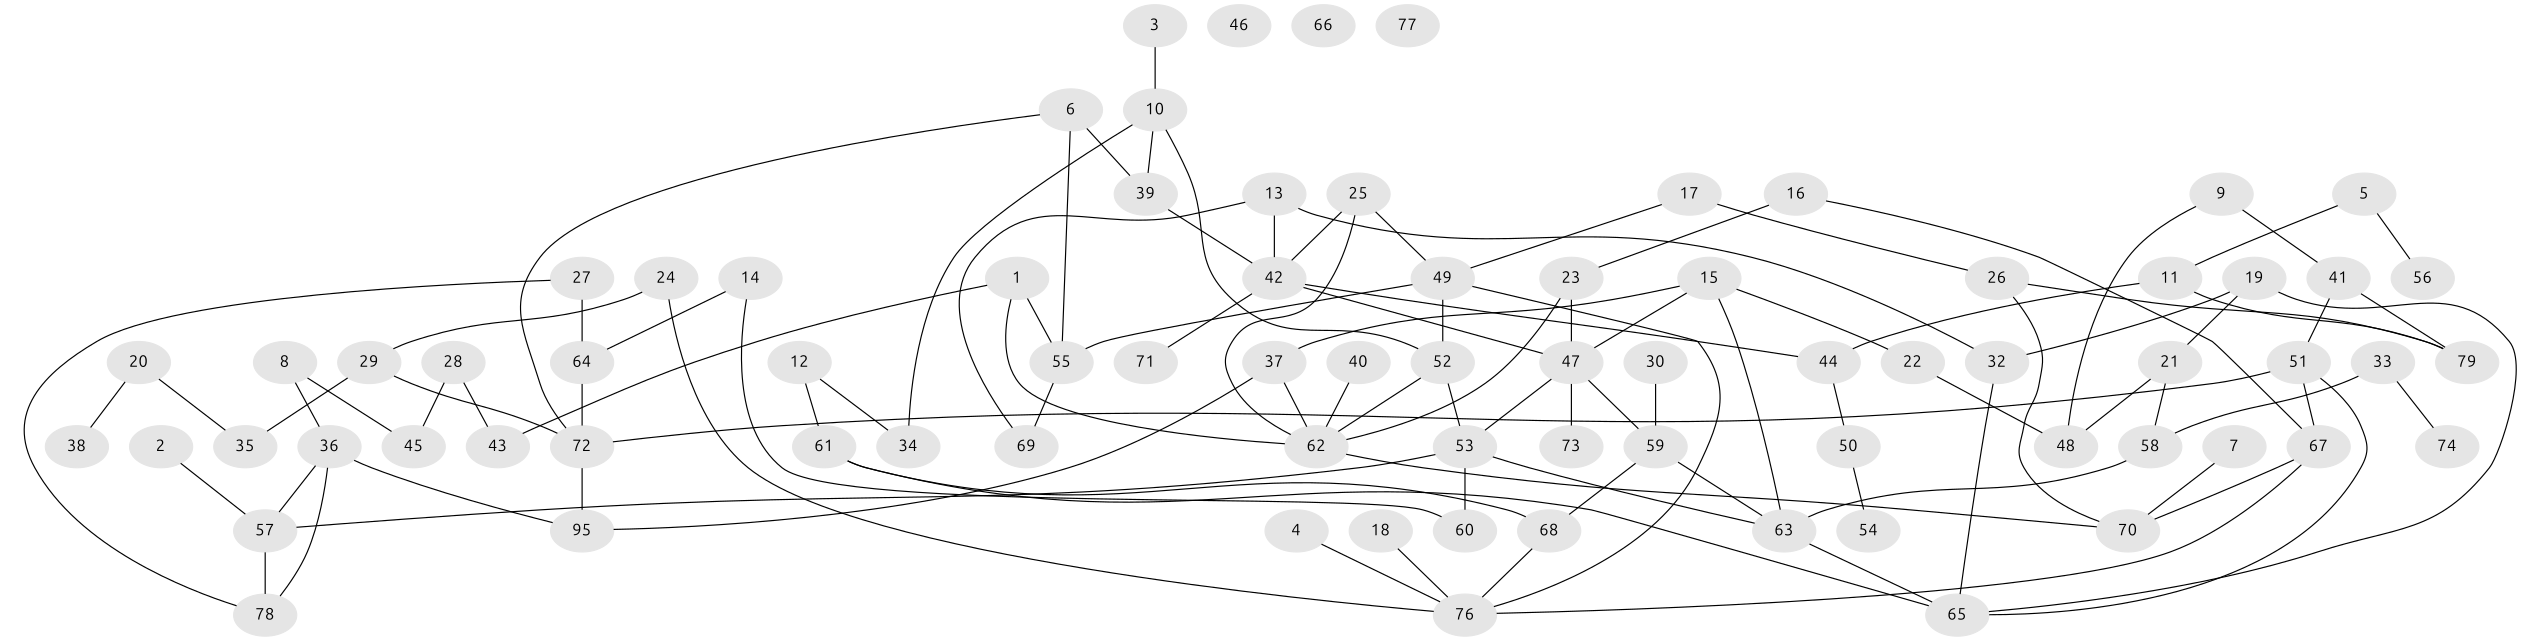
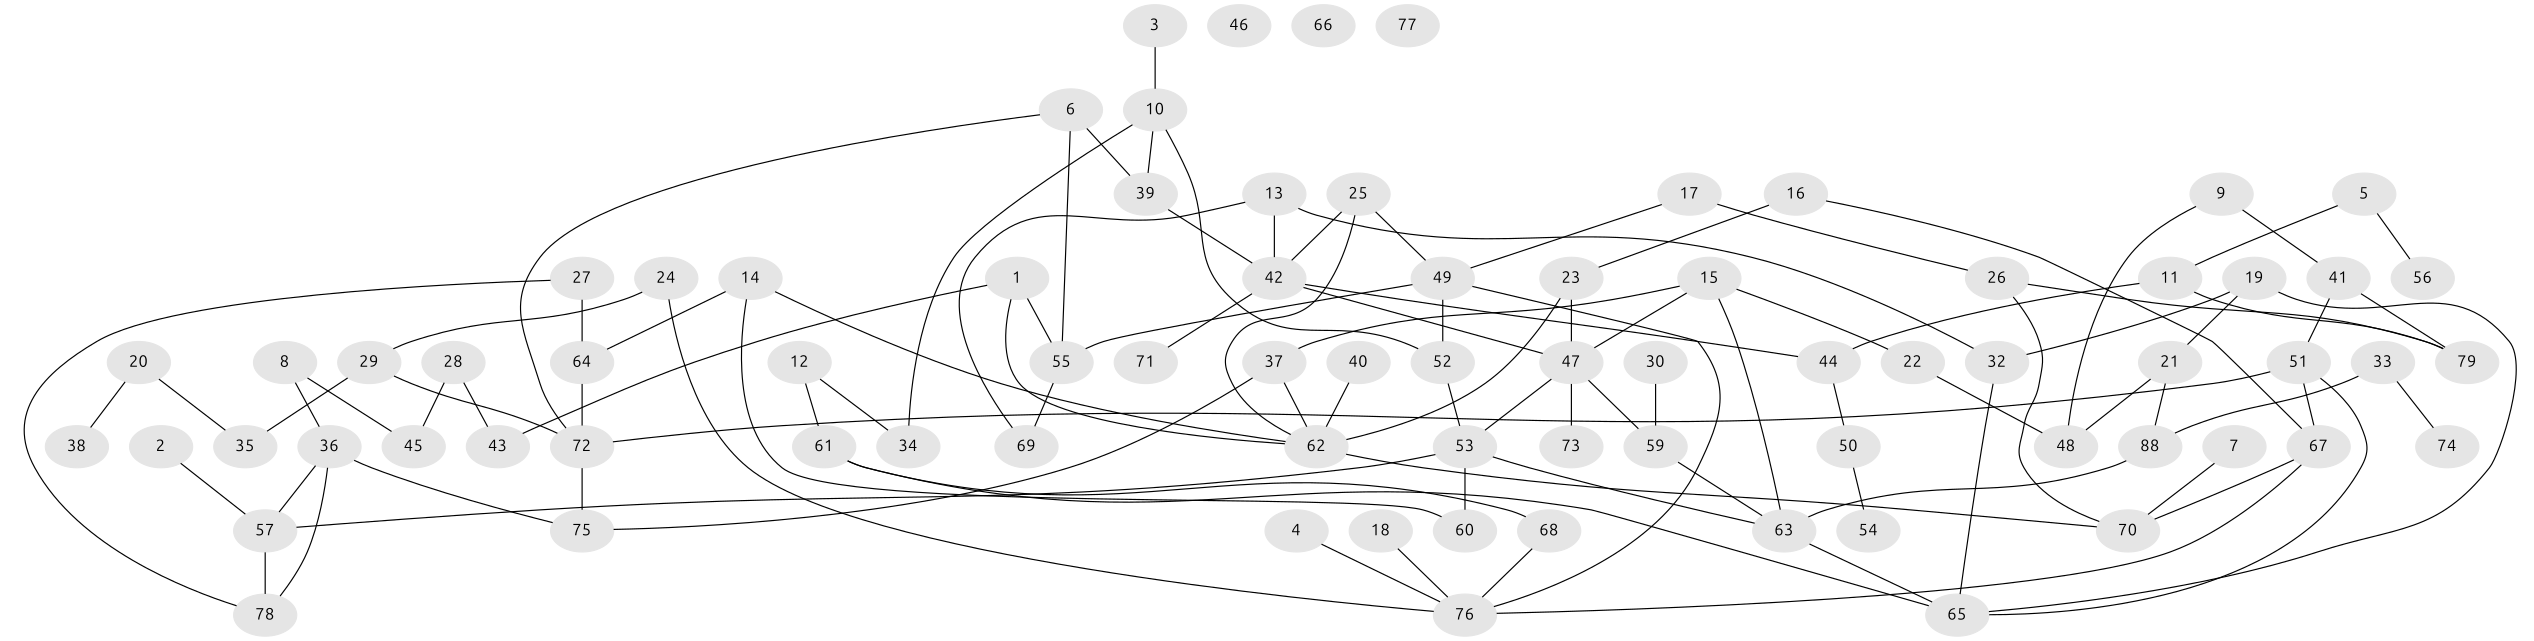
edge "52" -- "62": now "14" -- "62"
node "58": label "58" -> "88"
edge "59" -- "68": removed
node "95": label "95" -> "75"
